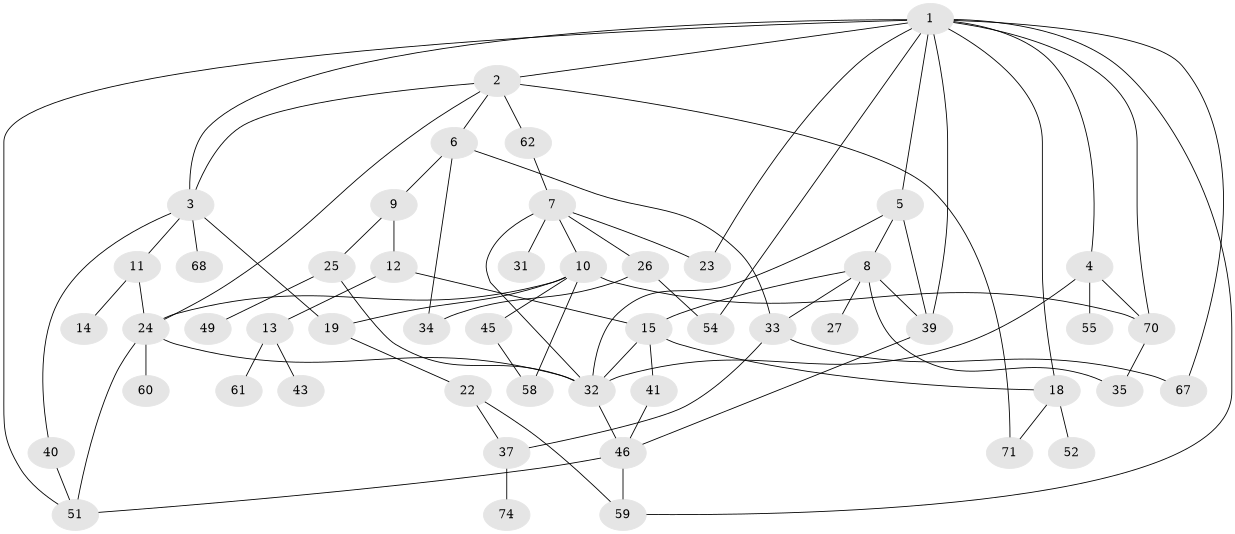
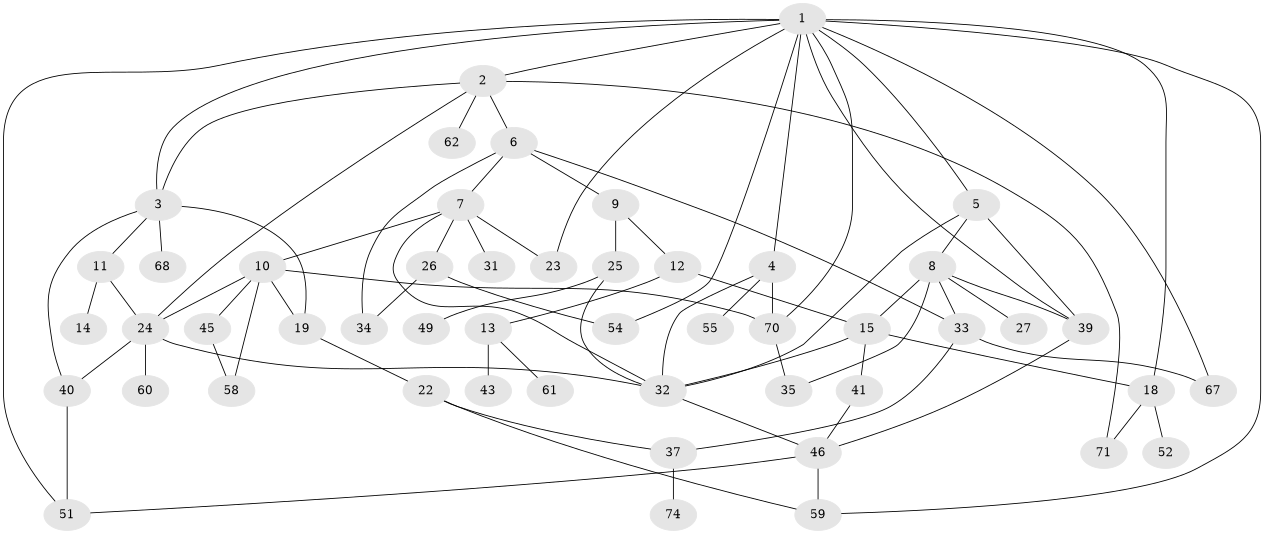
edge "62" -- "7": now "6" -- "7"
edge "24" -- "51": now "24" -- "40"
